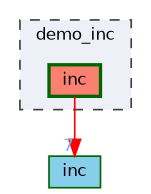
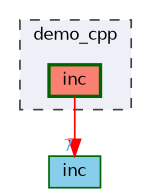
cluster "demo_inc": label "demo_inc" -> "demo_cpp"
